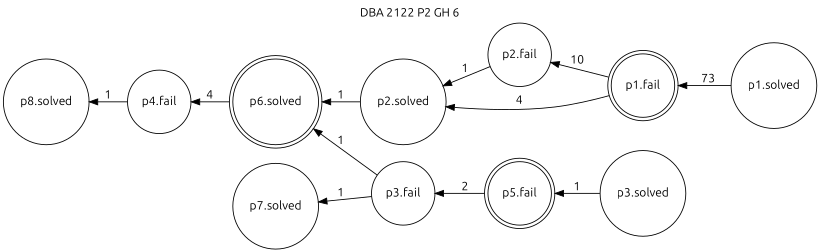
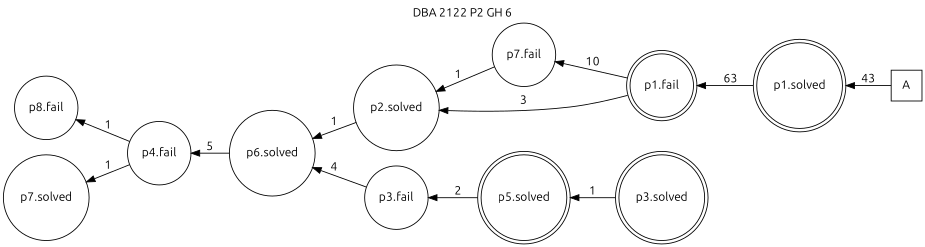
node "p2.fail": label "p2.fail" -> "p7.fail"
edge "p1.solved" -> "p1.fail": label "73" -> "63"
node "p1.solved": shape circle -> doublecircle
node "A": added
edge "p6.solved" -> "p4.fail": label "4" -> "5"
edge "p1.fail" -> "p2.solved": label "4" -> "3"
node "p8.solved": label "p8.solved" -> "p8.fail"
node "p6.solved": shape doublecircle -> circle
edge "p3.fail" -> "p6.solved": label "1" -> "4"
node "p5.fail": label "p5.fail" -> "p5.solved"
node "p3.solved": shape circle -> doublecircle
edge "p3.fail" -> "p7.solved": now "p4.fail" -> "p7.solved"
